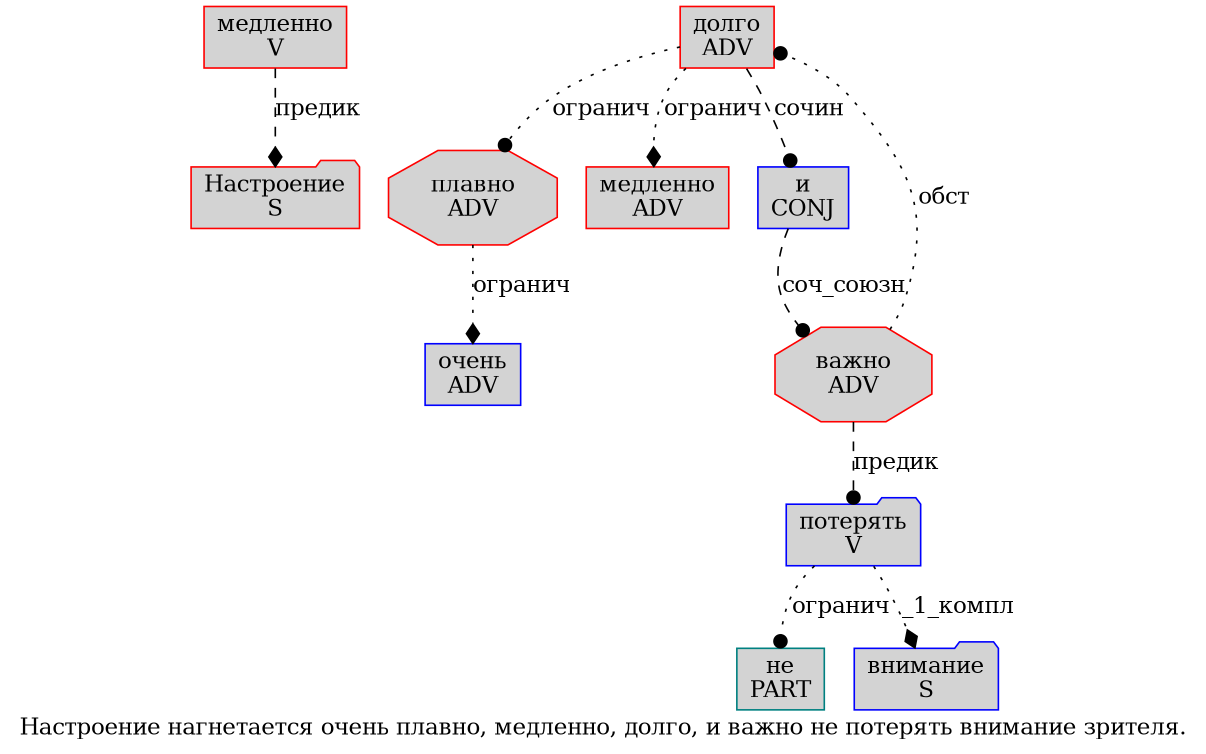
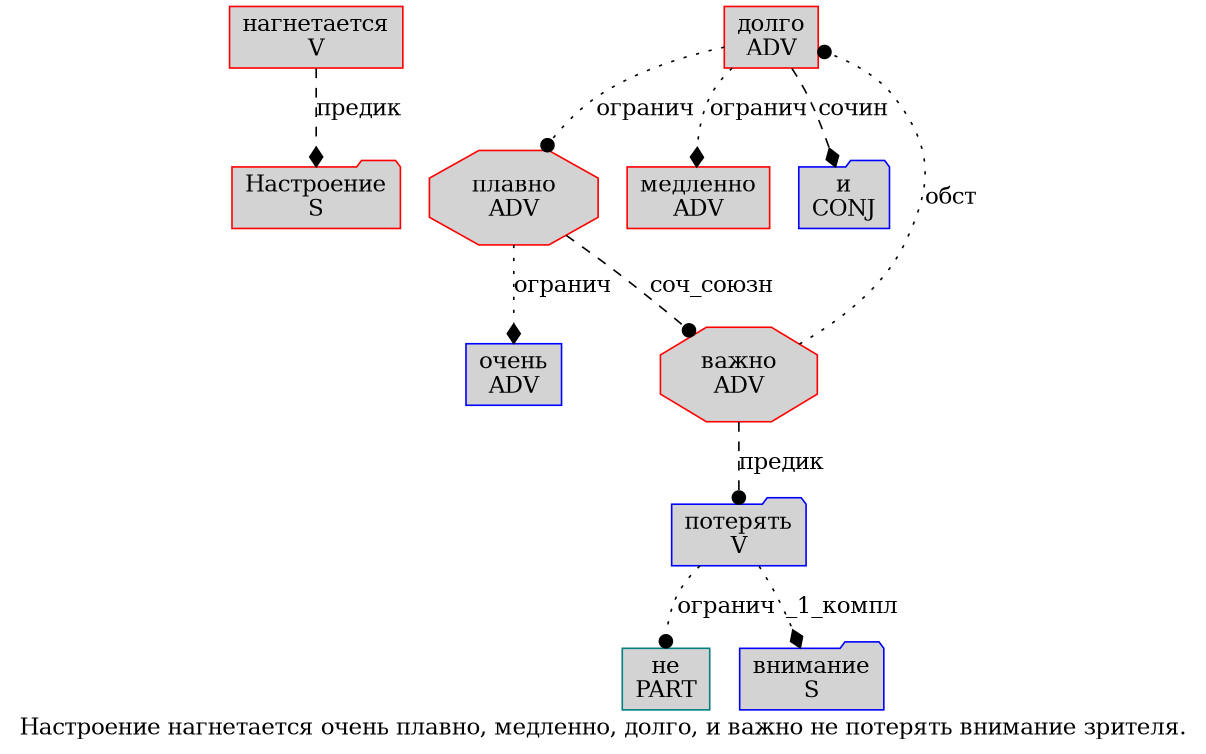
node "медленно V": label "медленно V" -> "нагнетается V"
edge "долго ADV" -> "и CONJ": arrowhead dot -> diamond
node "и CONJ": shape box -> folder
edge "и CONJ" -> "важно ADV": now "плавно ADV" -> "важно ADV"
